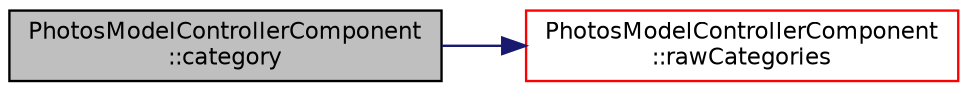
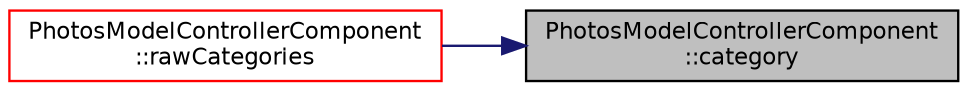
edge "PhotosModelControllerComponent ::category" -> "PhotosModelControllerComponent ::rawCategories": reversed
